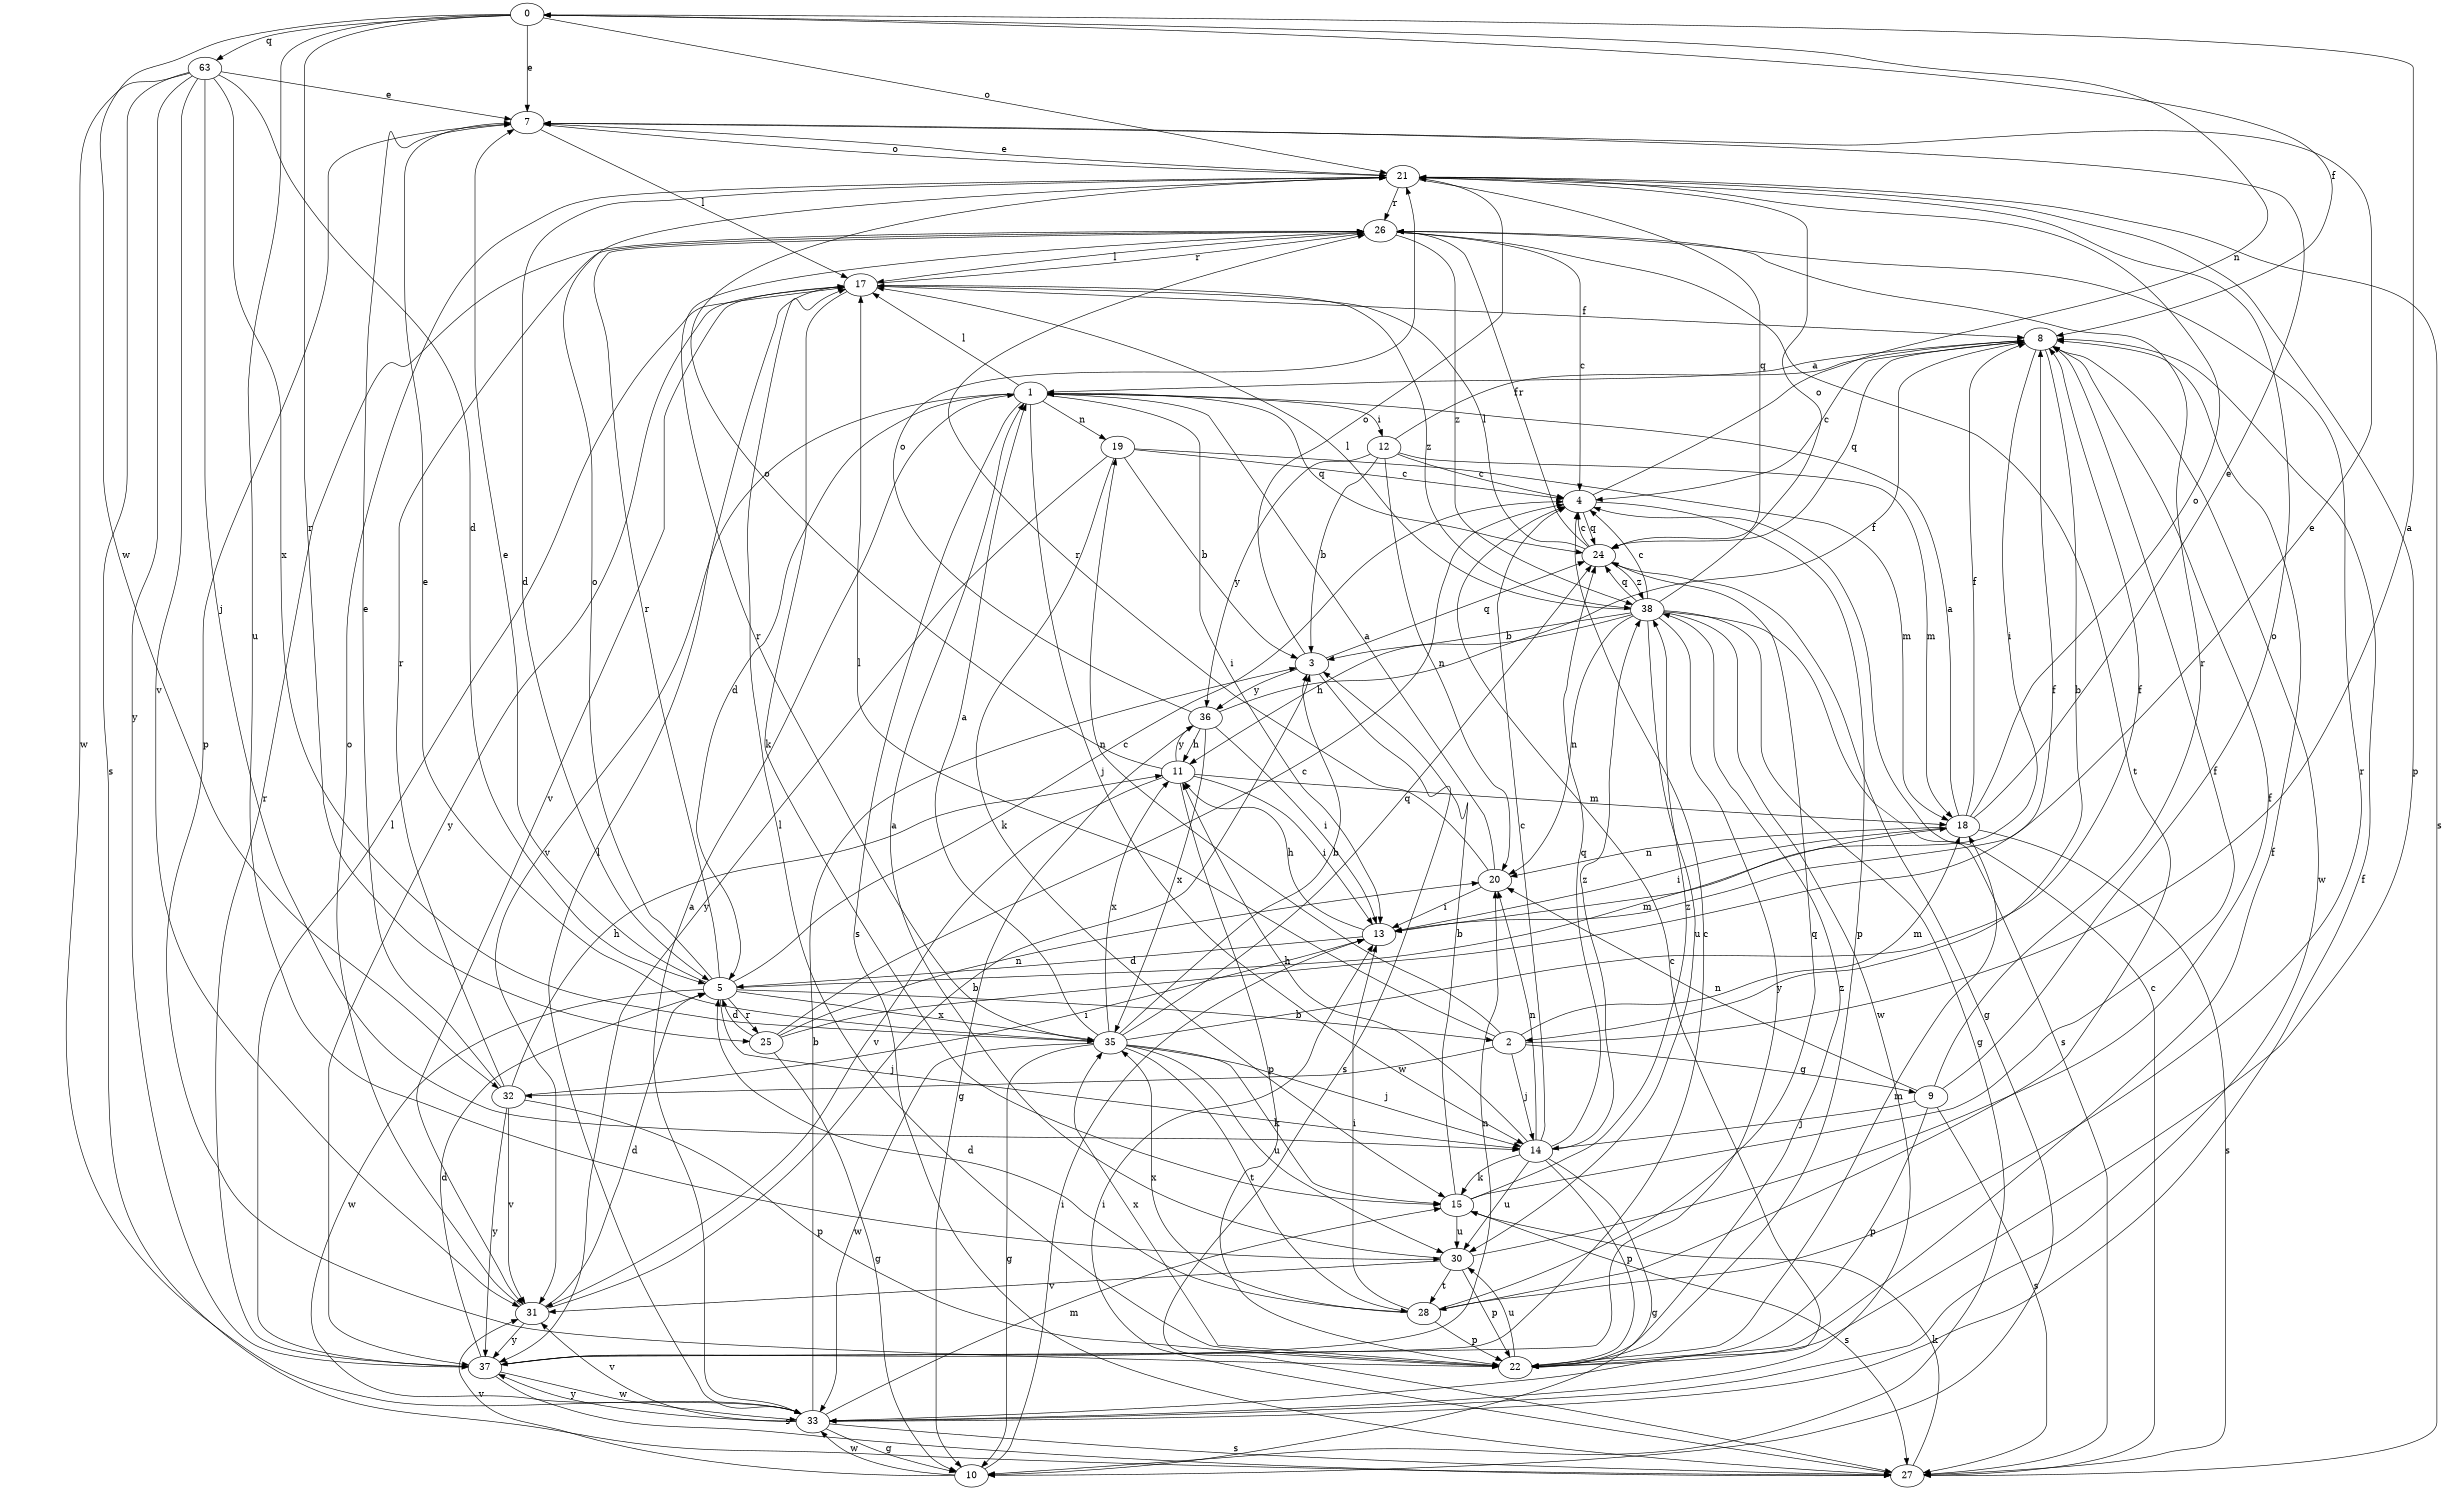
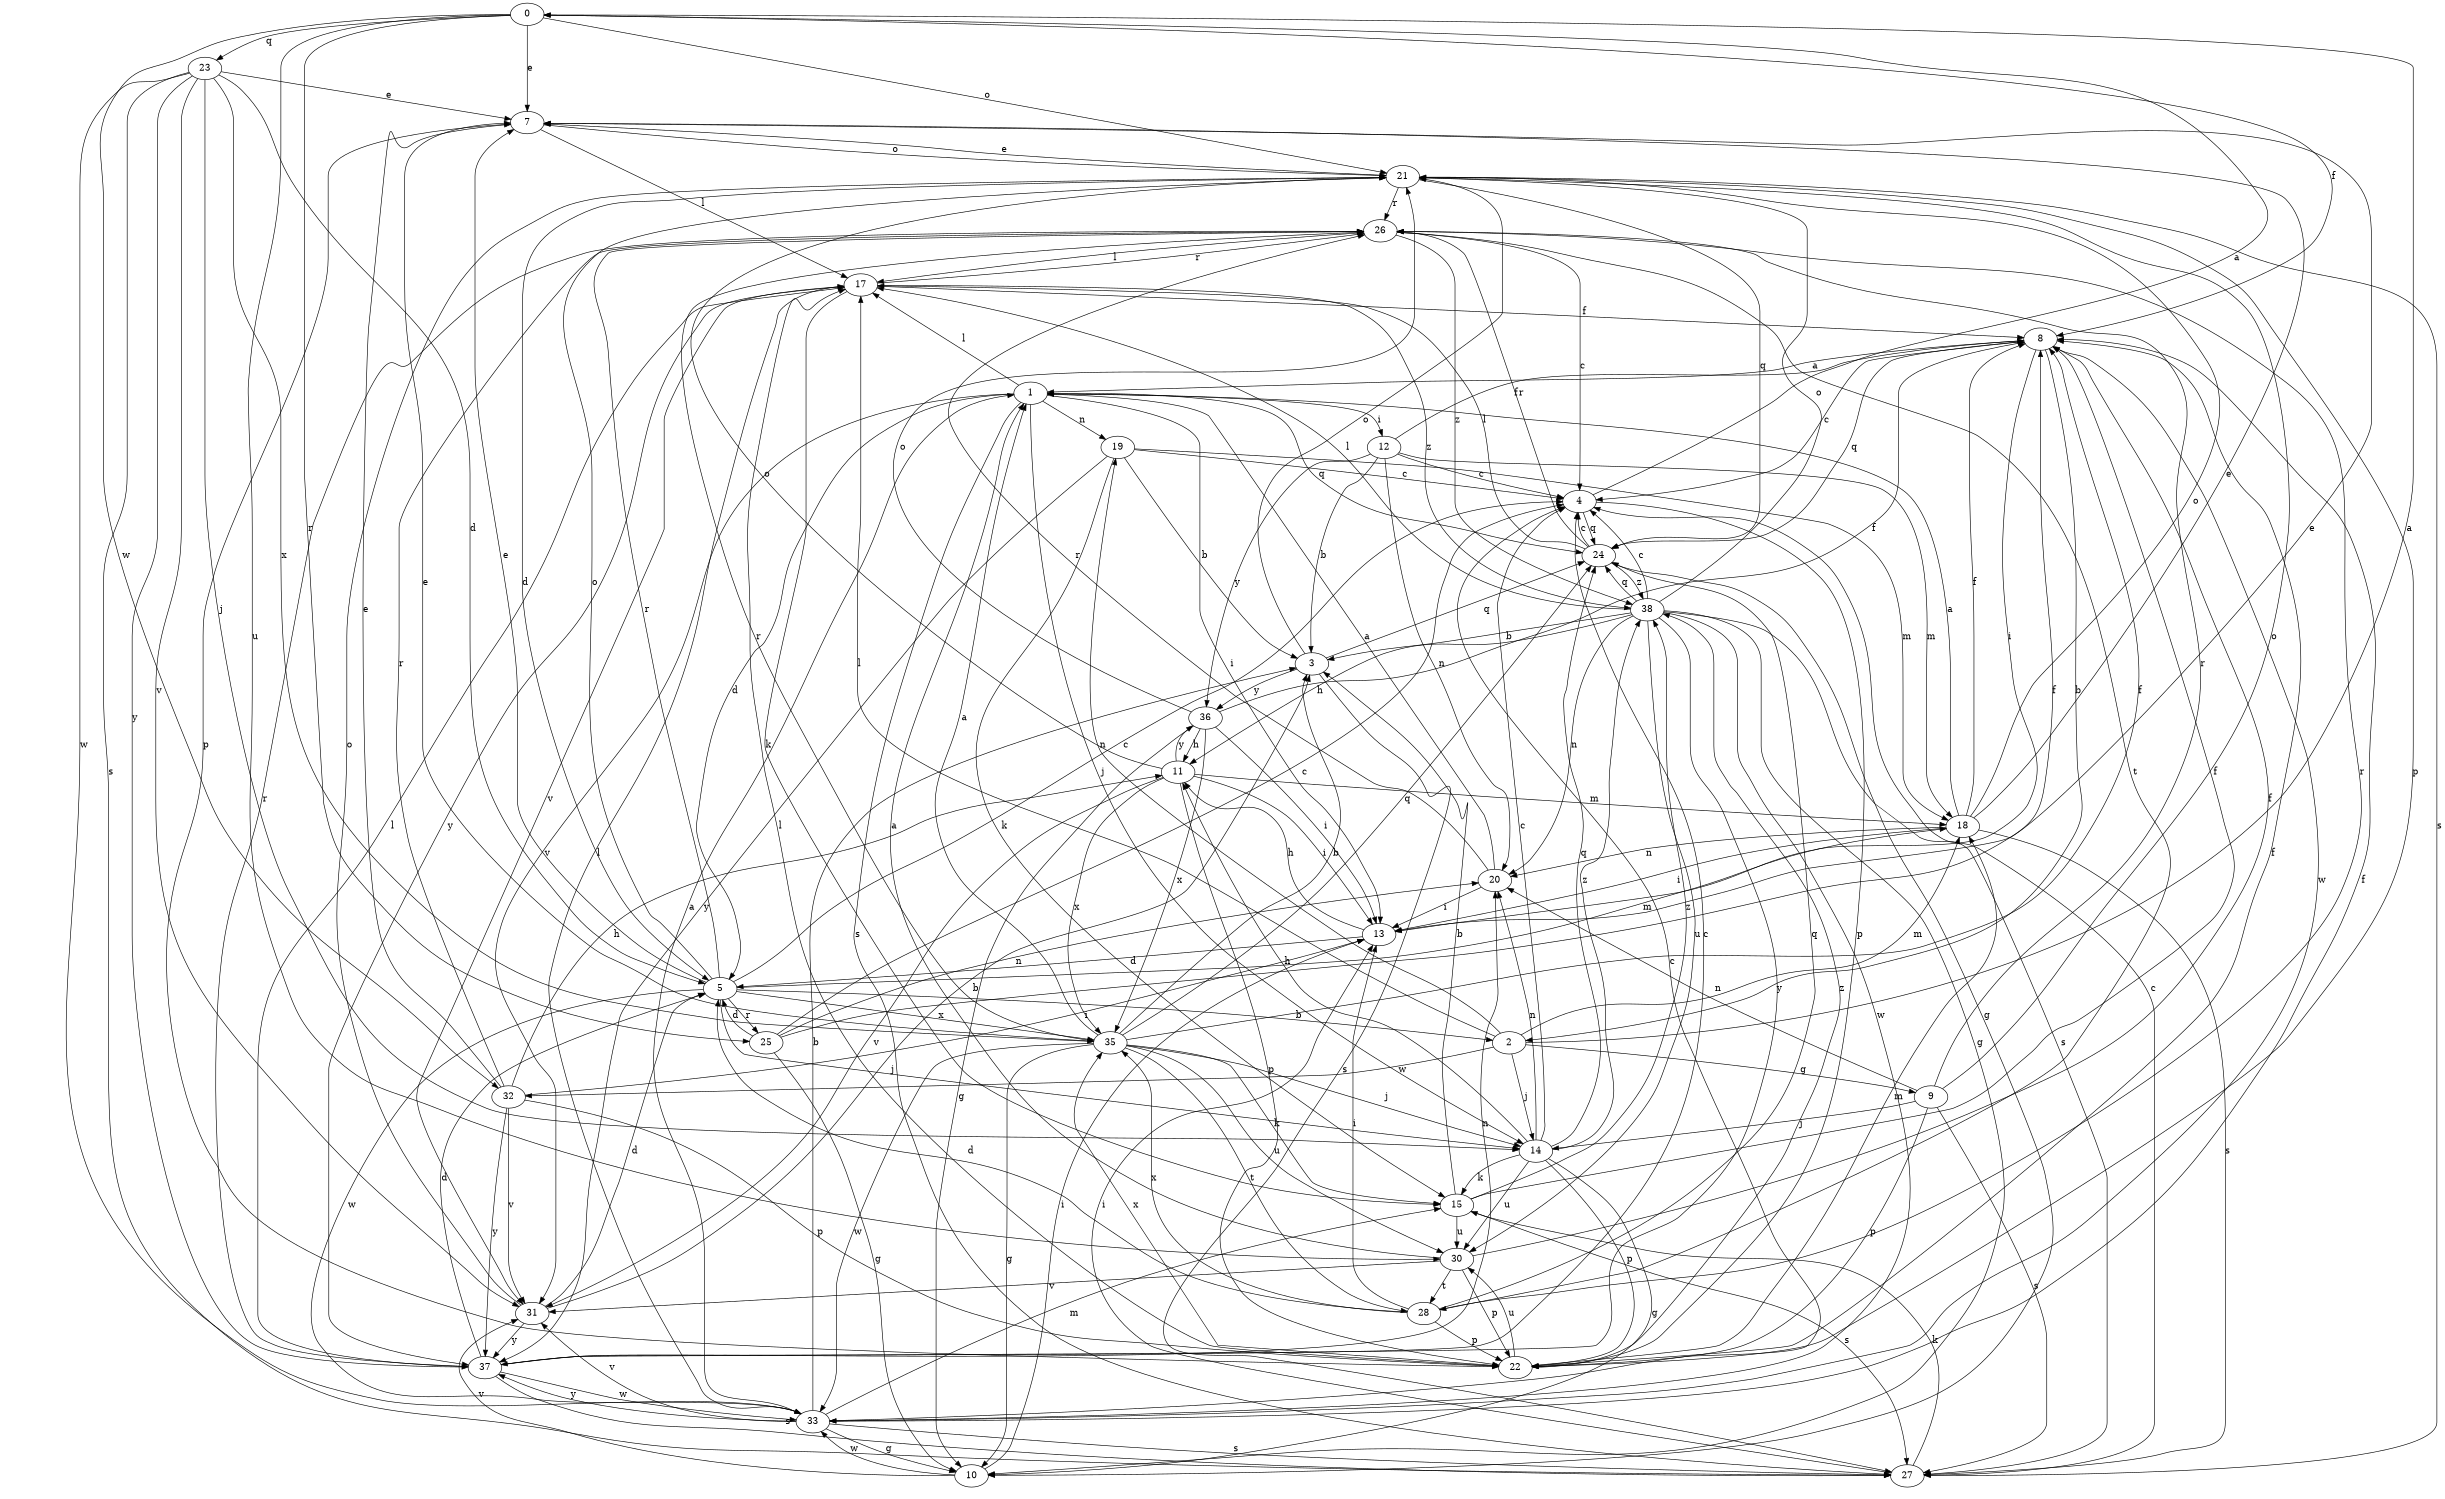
node "63": label "63" -> "23"
edge "4" -> "0": label "n" -> "a"
edge "35" -> "11": reversed
